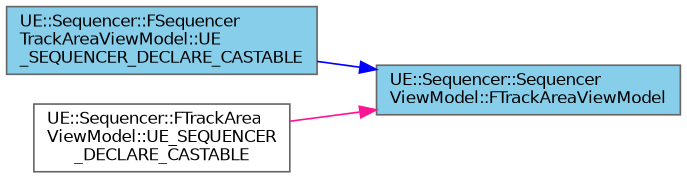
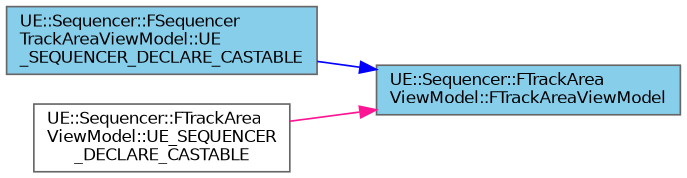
node "UE::Sequencer::Sequencer ViewModel::FTrackAreaViewModel": label "UE::Sequencer::Sequencer ViewModel::FTrackAreaViewModel" -> "UE::Sequencer::FTrackArea ViewModel::FTrackAreaViewModel"
